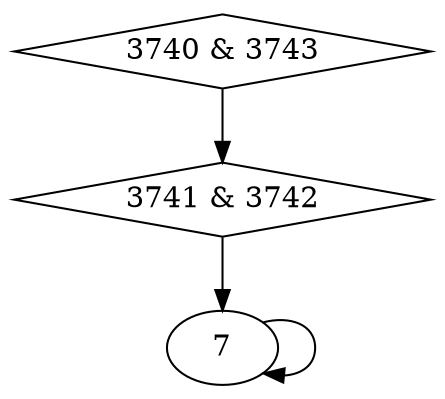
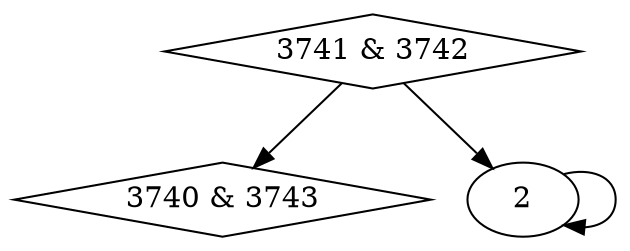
edge "3740 & 3743" -> "3741 & 3742": reversed
node "7": label "7" -> "2"
